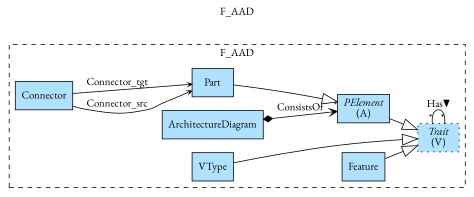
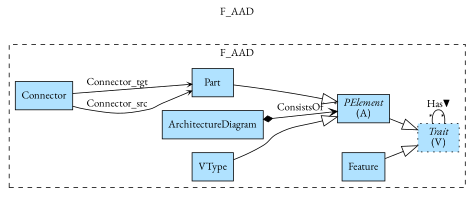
edge "VType" -> "Trait": now "VType" -> "PElement"
